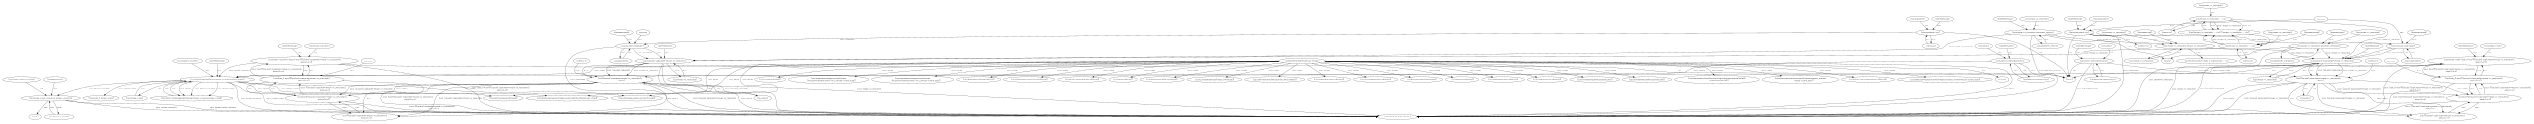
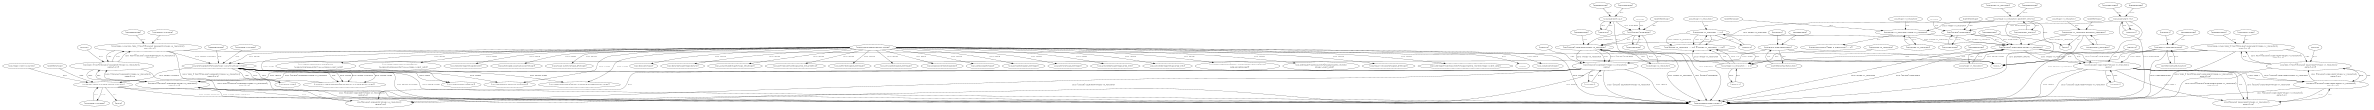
edge "1000288" -> "(Call,page.height=792)": now "(Literal,792)" -> "(Call,page.height=792)"
edge "(Call,image->x_resolution == 0.0)" -> "(Call,(double) page.width*image->x_resolution)": removed, label "DDG: image->x_resolution"
node "(Call,(ssize_t) image->rows)": removed
